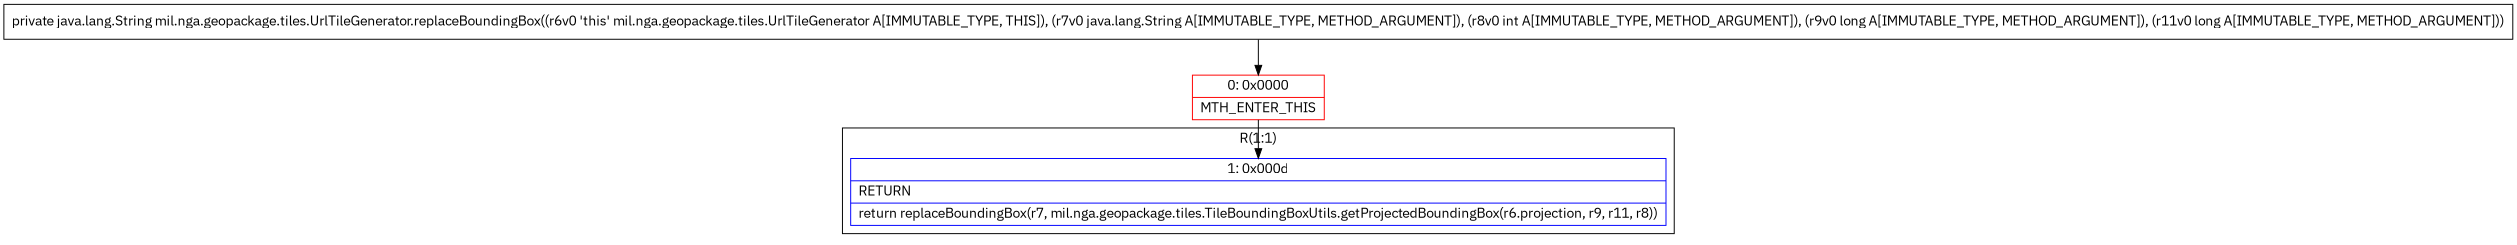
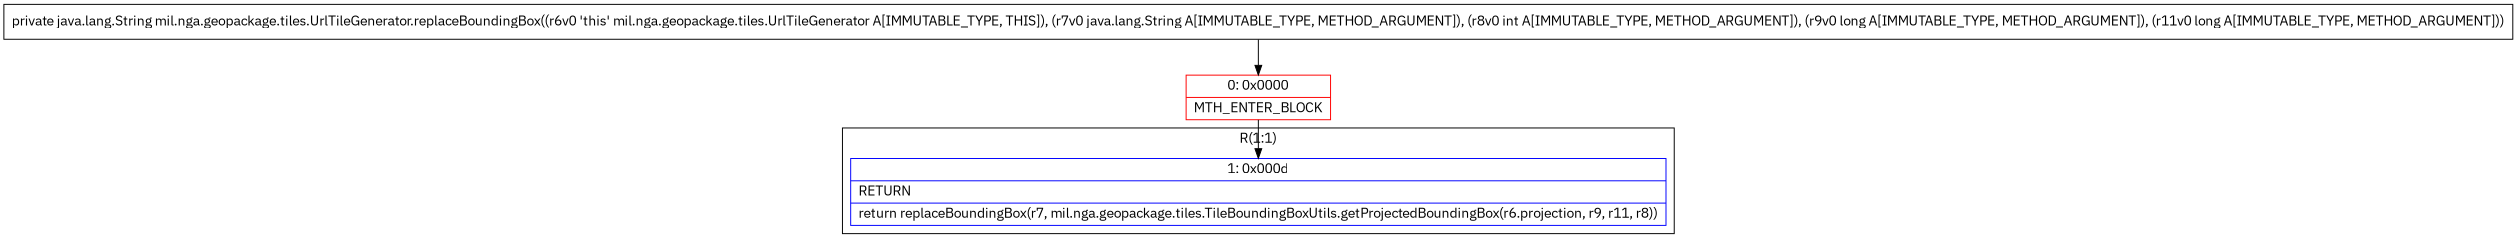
node "0: 0x0000": text "MTH_ENTER_THIS" -> "MTH_ENTER_BLOCK"
